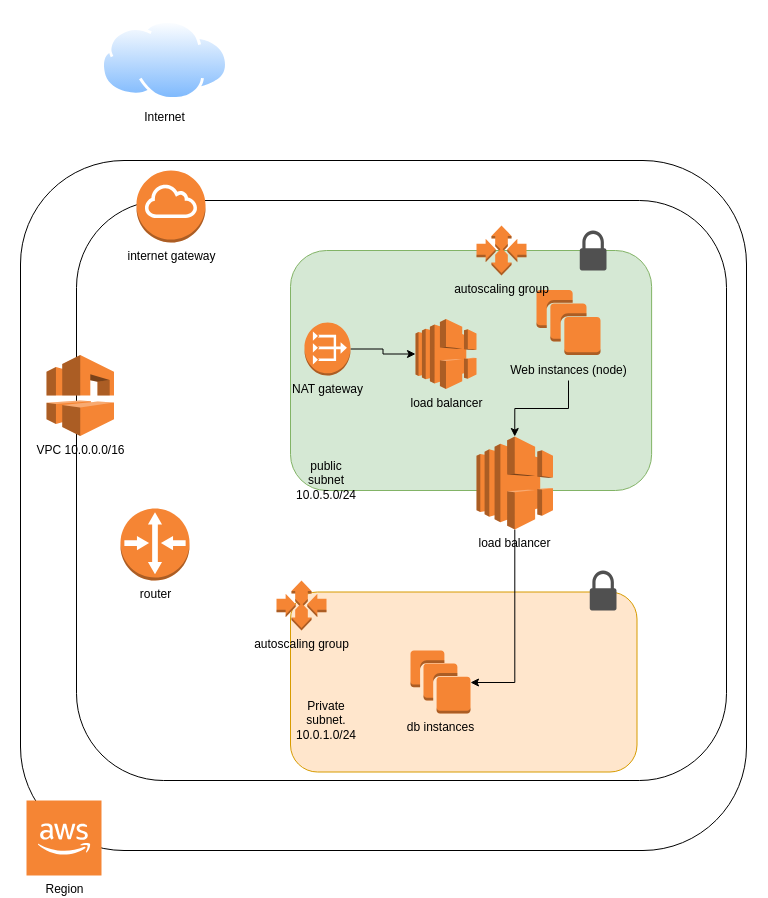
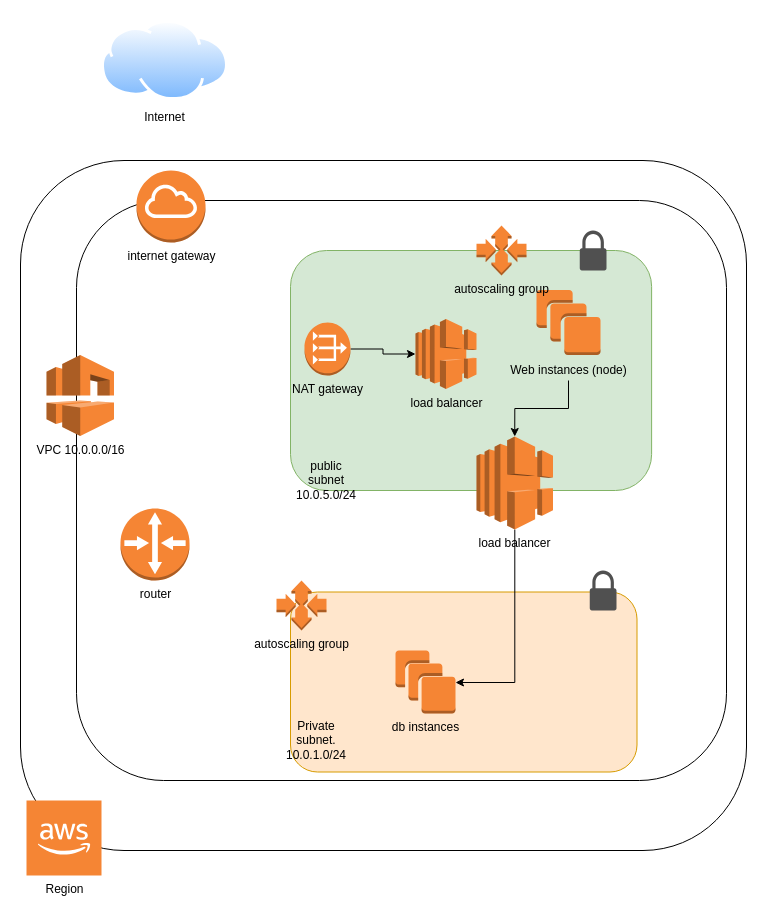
node "db instances": moved (441, 682) -> (426, 682)
node "Private subnet. 10.0.1.0/24": moved (327, 721) -> (317, 741)
